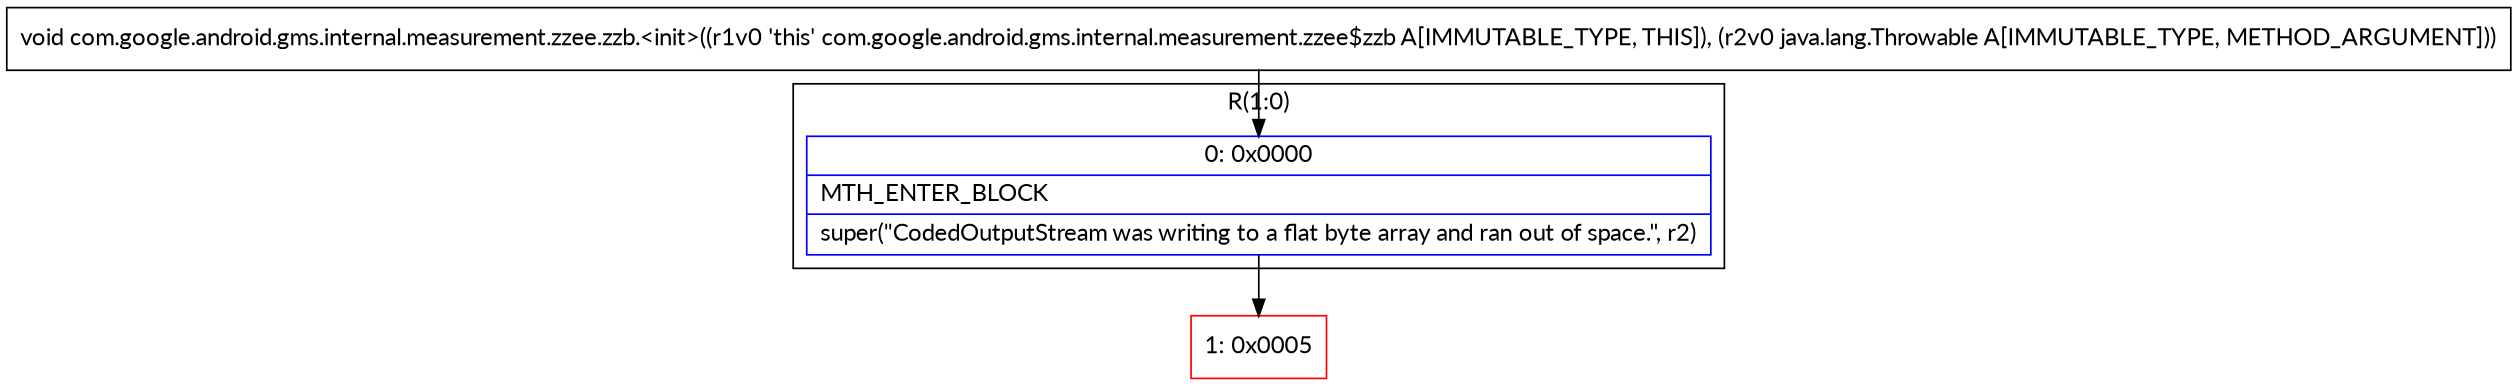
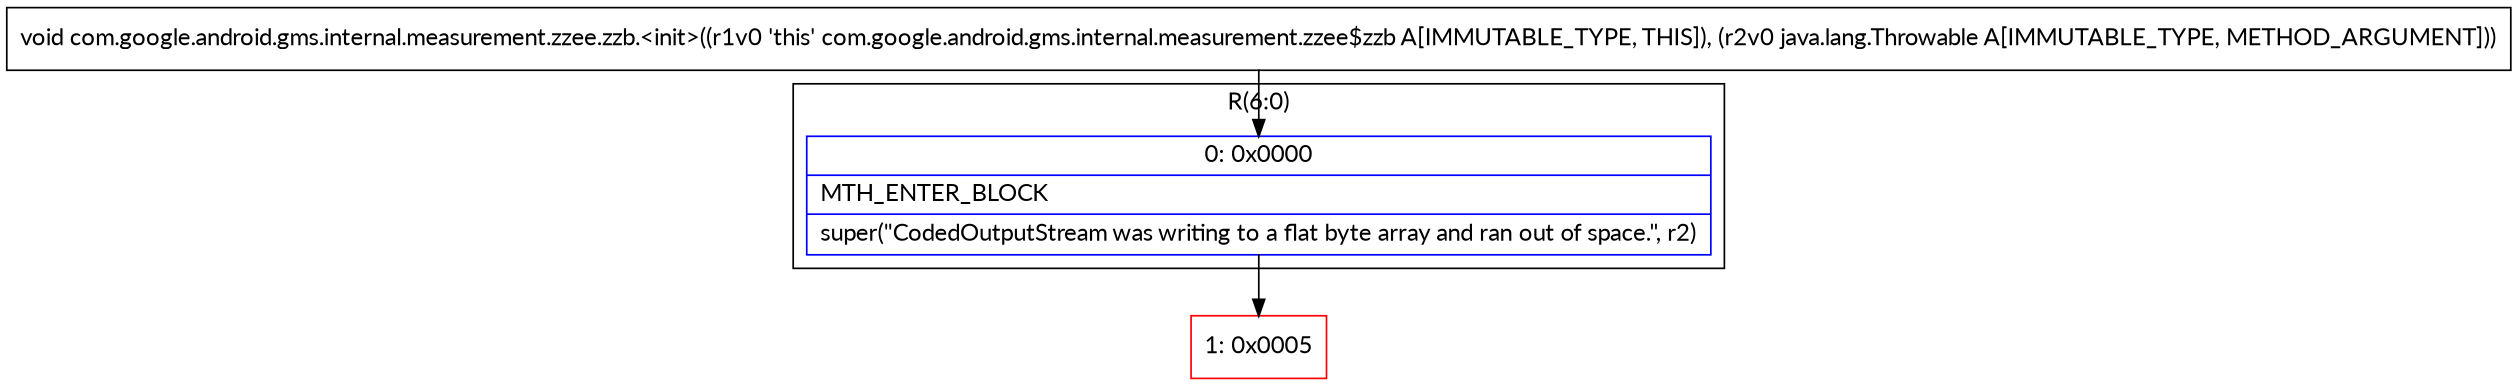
cluster "R(1:0)": label "R(1:0)" -> "R(6:0)"
